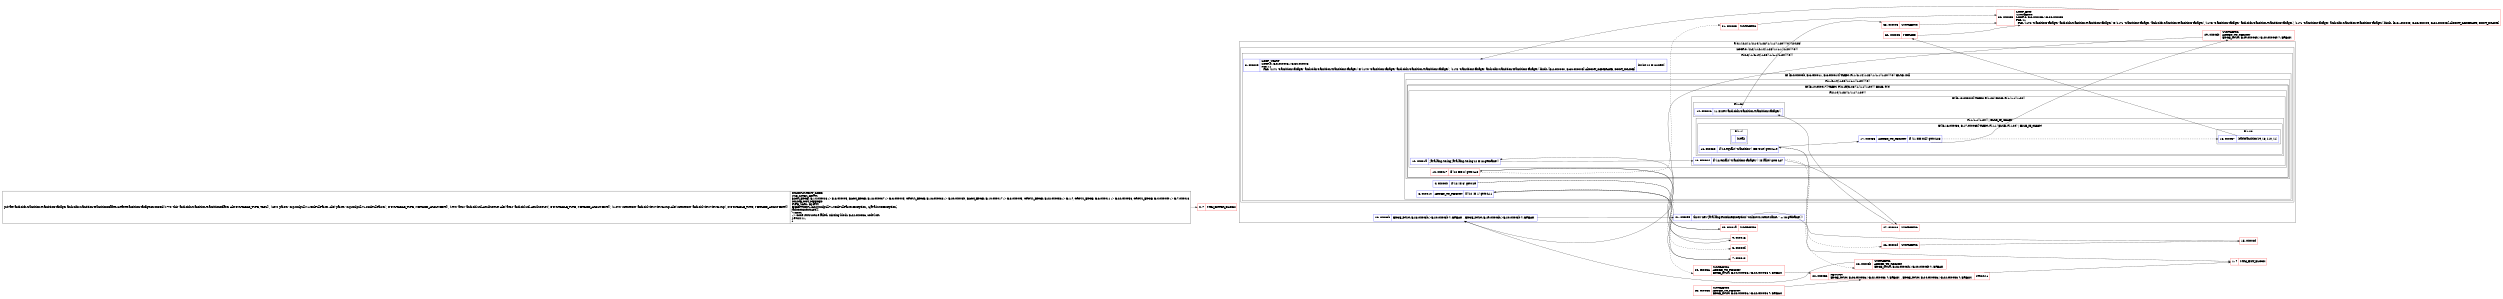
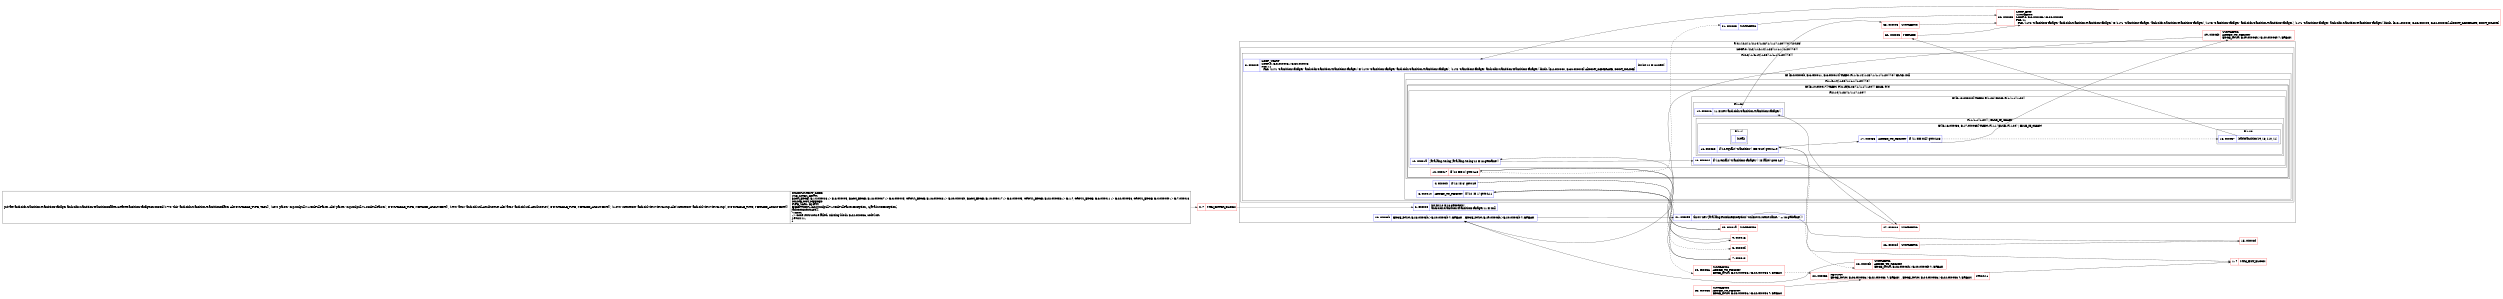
node "31: 0x0005": color red -> blue
node "2: 0x0000": added
edge "13: 0x0024" -> "26: 0x002d": removed
edge "24: 0x0056" -> "22: 0x0056": style solid -> dashed
